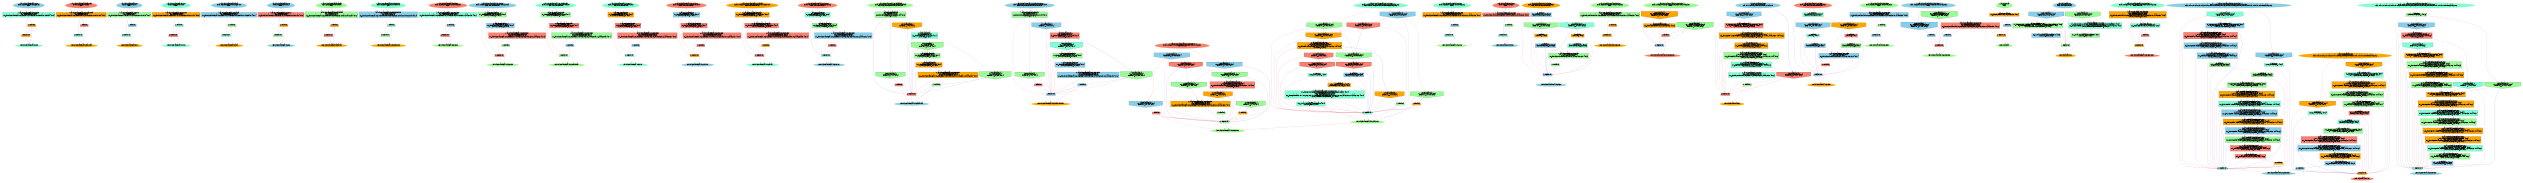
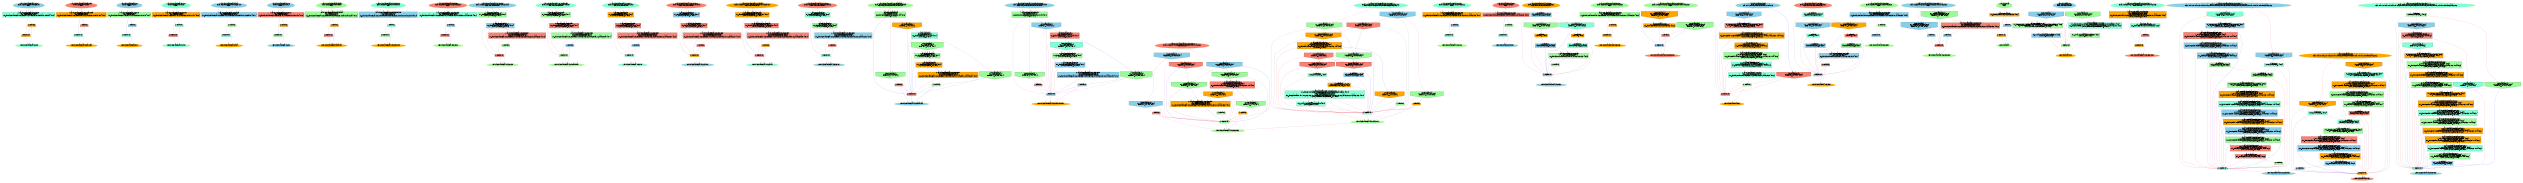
node "22:  method_body": fillcolor orange -> palegreen
